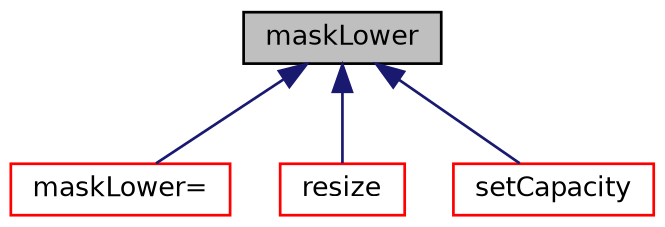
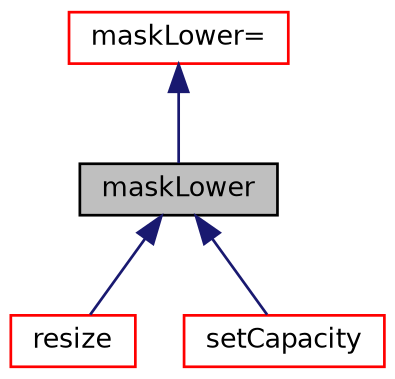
edge "maskLower=" -> "maskLower": reversed
